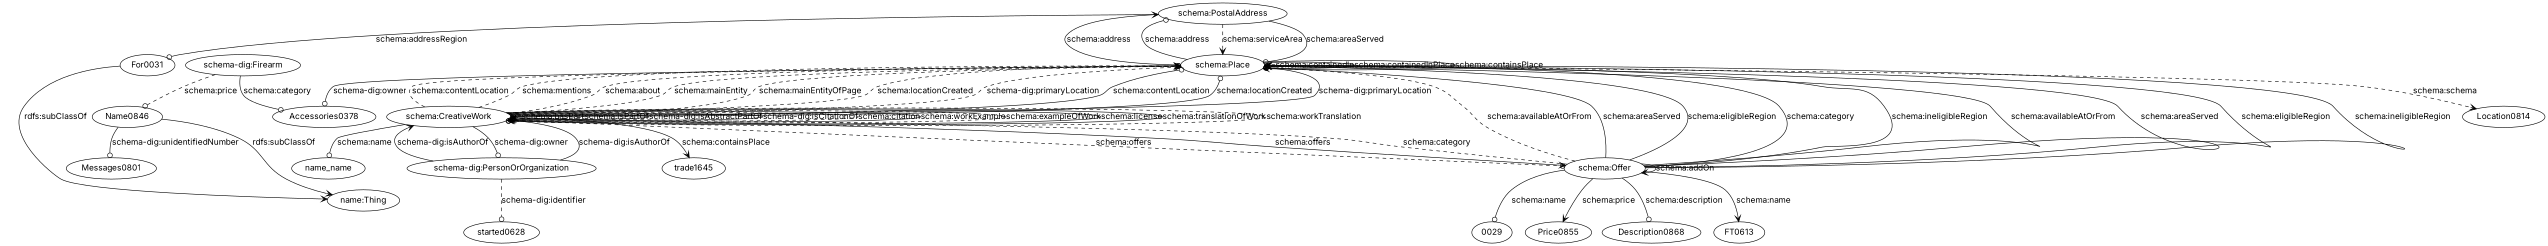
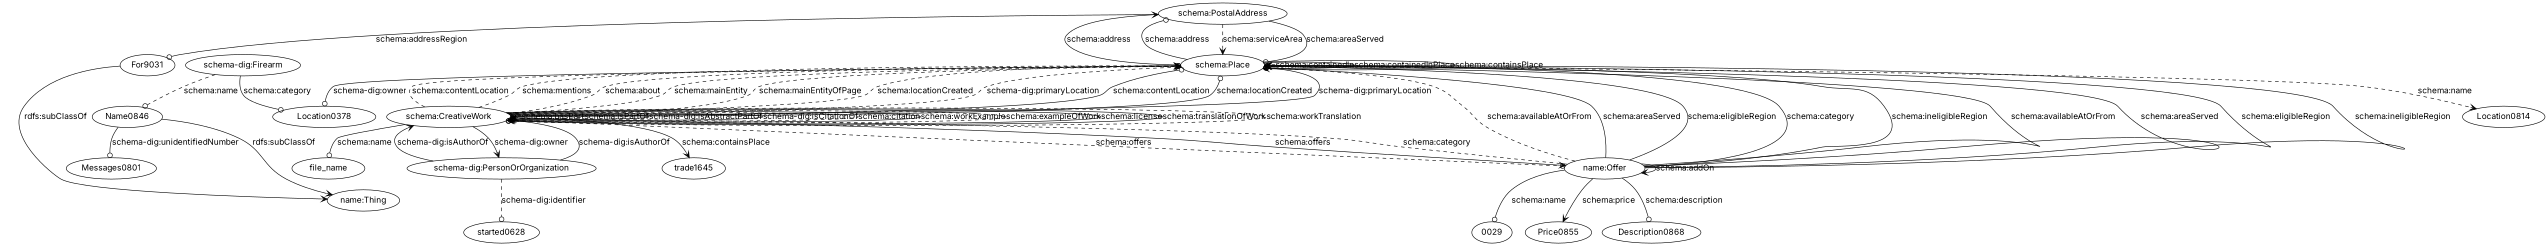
node "For0031": label "For0031" -> "For9031"
edge "schema-dig:Firearm" -> "Name0846": label "schema:price" -> "schema:name"
edge "schema:Place" -> "Location0814": label "schema:schema" -> "schema:name"
node "Accessories0378": label "Accessories0378" -> "Location0378"
edge "schema:CreativeWork" -> "schema-dig:PersonOrOrganization": arrowhead odot -> vee
node "name_name": label "name_name" -> "file_name"
node "schema:Offer": label "schema:Offer" -> "name:Offer"
node "FT0613": removed
